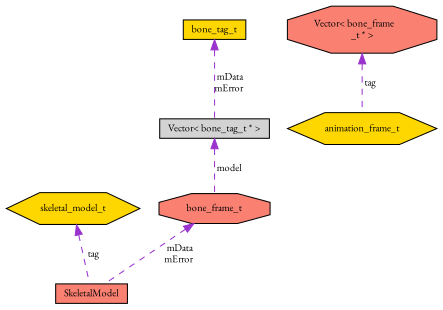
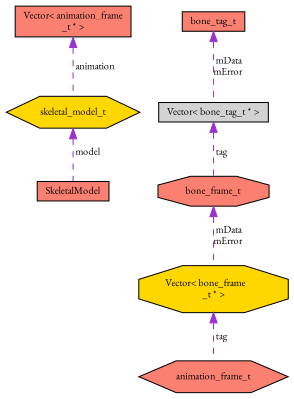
node "Vector< animation_frame _t * >": added
node "bone_tag_t": fillcolor gold -> salmon
node "Vector< bone_frame _t * >": fillcolor salmon -> gold
node "animation_frame_t": fillcolor gold -> salmon
edge "bone_frame_t" -> "Vector< bone_tag_t * >": label " model" -> " tag"
edge "SkeletalModel" -> "skeletal_model_t": label " tag" -> " model"
edge "SkeletalModel" -> "bone_frame_t": now "Vector< bone_frame _t * >" -> "bone_frame_t"
